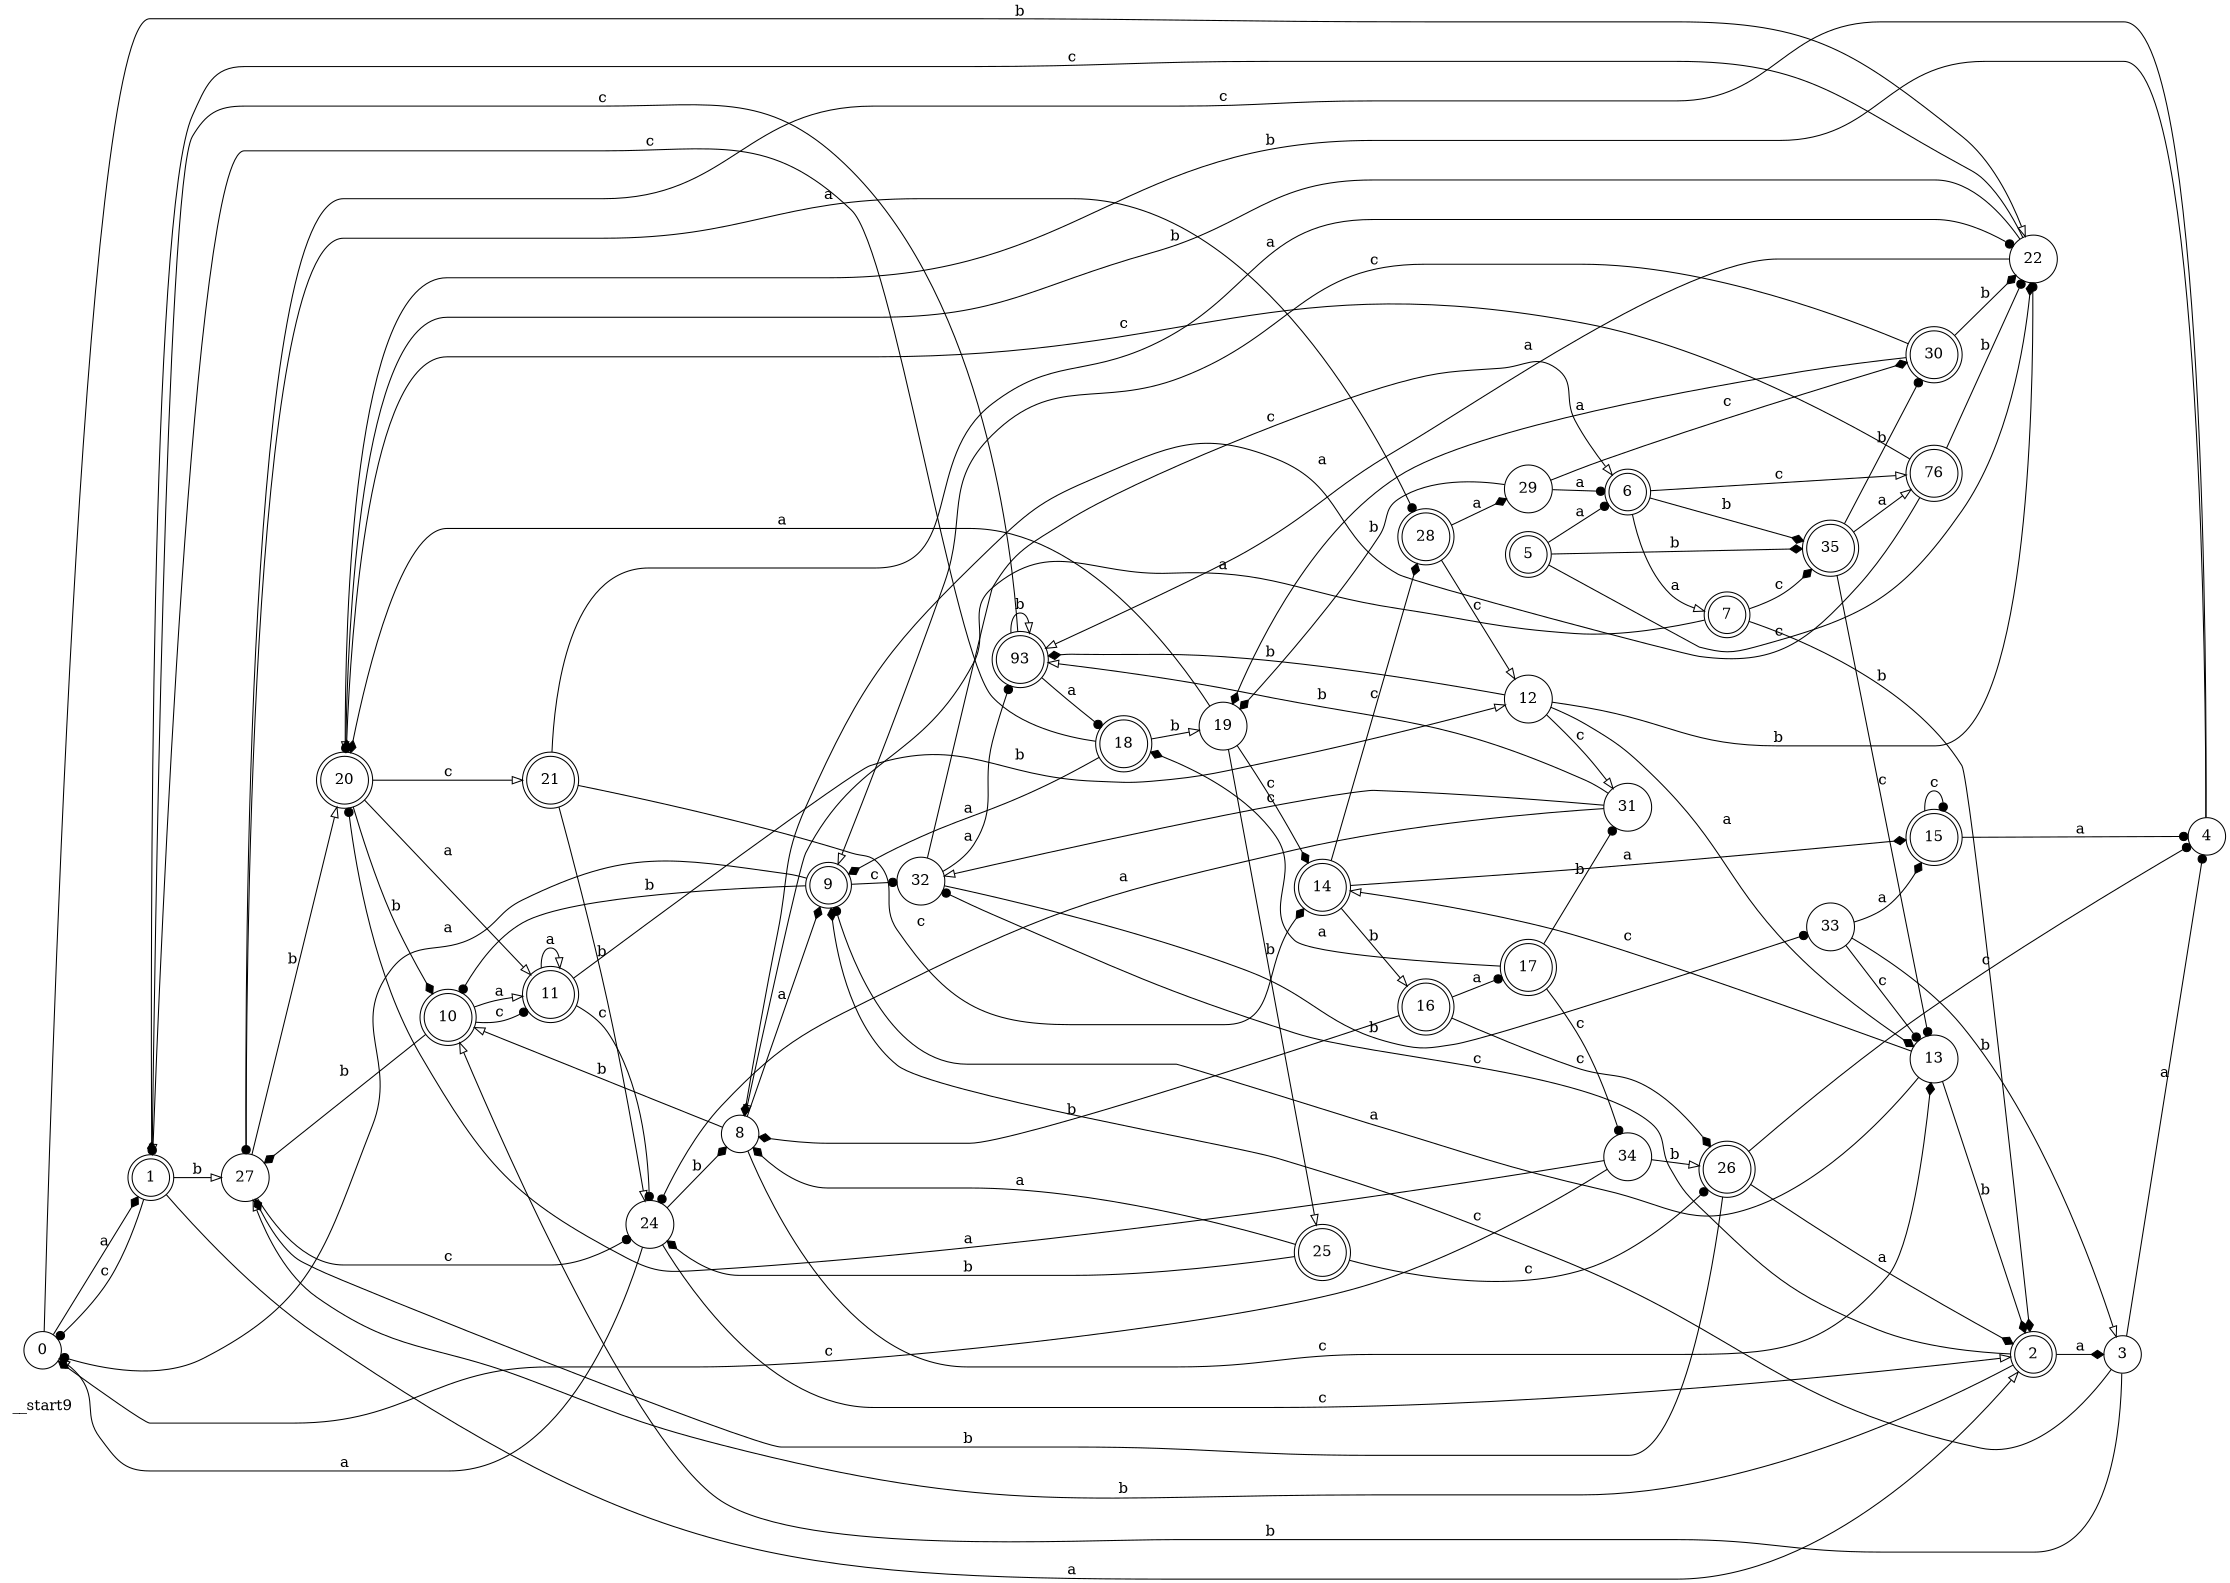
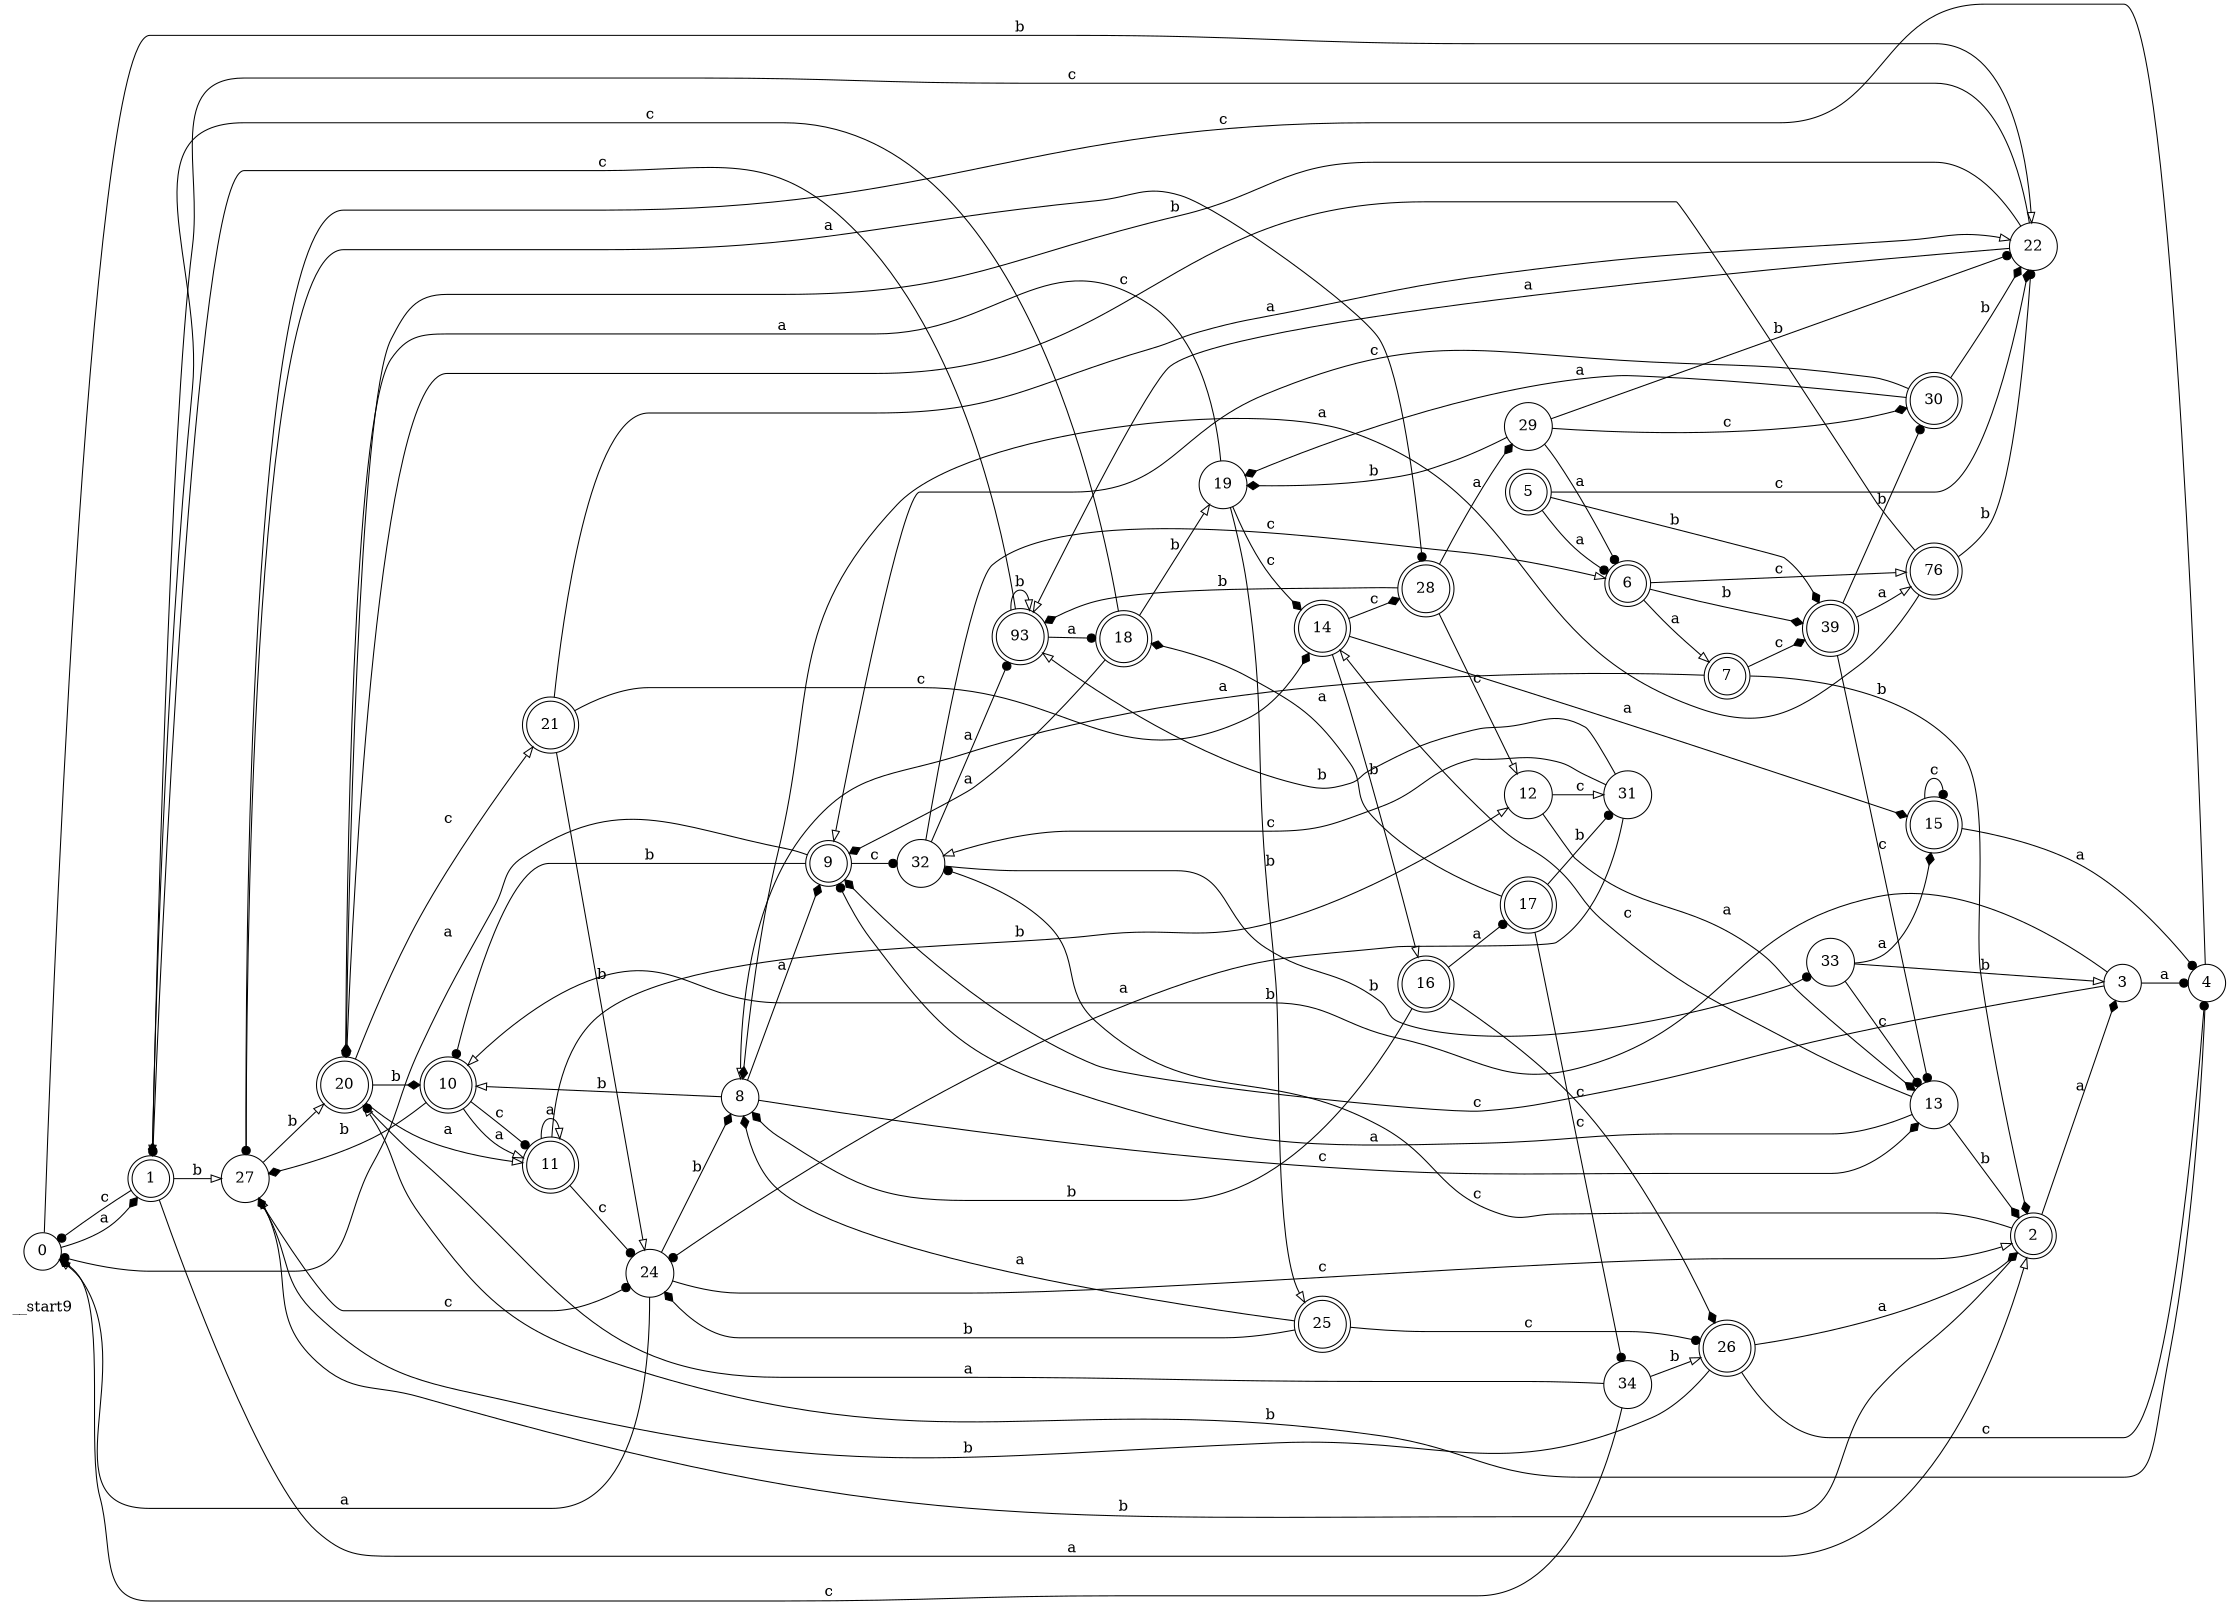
edge "21" -> "22": arrowhead dot -> onormal
node "35": label "35" -> "39"
edge "12" -> "93": now "28" -> "93"
edge "12" -> "22": now "29" -> "22"
